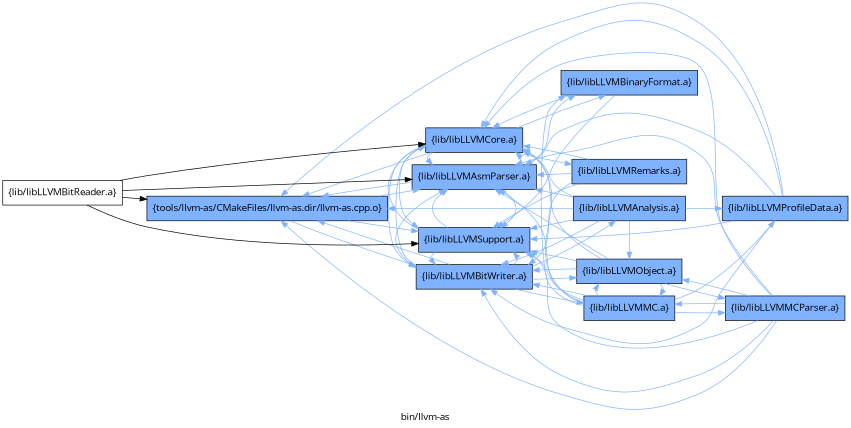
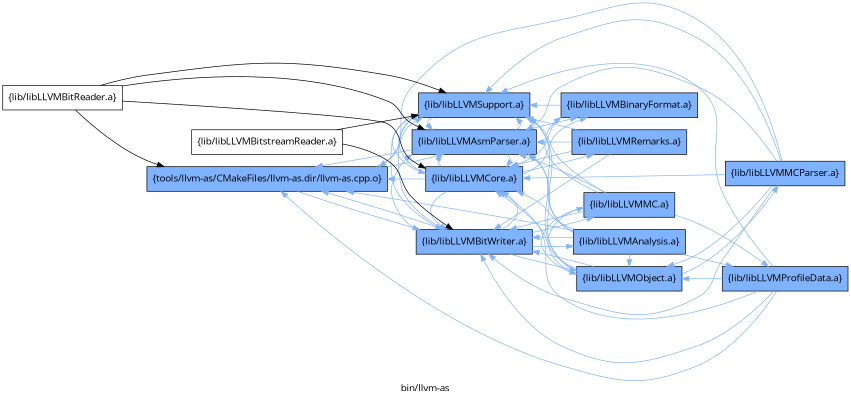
edge "{lib/libLLVMProfileData.a}" -> "{lib/libLLVMAsmParser.a}": now "{lib/libLLVMProfileData.a}" -> "{lib/libLLVMObject.a}"
node "{lib/libLLVMBitstreamReader.a}": added
edge "{lib/libLLVMMC.a}" -> "{lib/libLLVMCore.a}": removed
edge "{lib/libLLVMMCParser.a}" -> "{lib/libLLVMMC.a}": removed
edge "{lib/libLLVMMC.a}" -> "{lib/libLLVMMCParser.a}": removed
